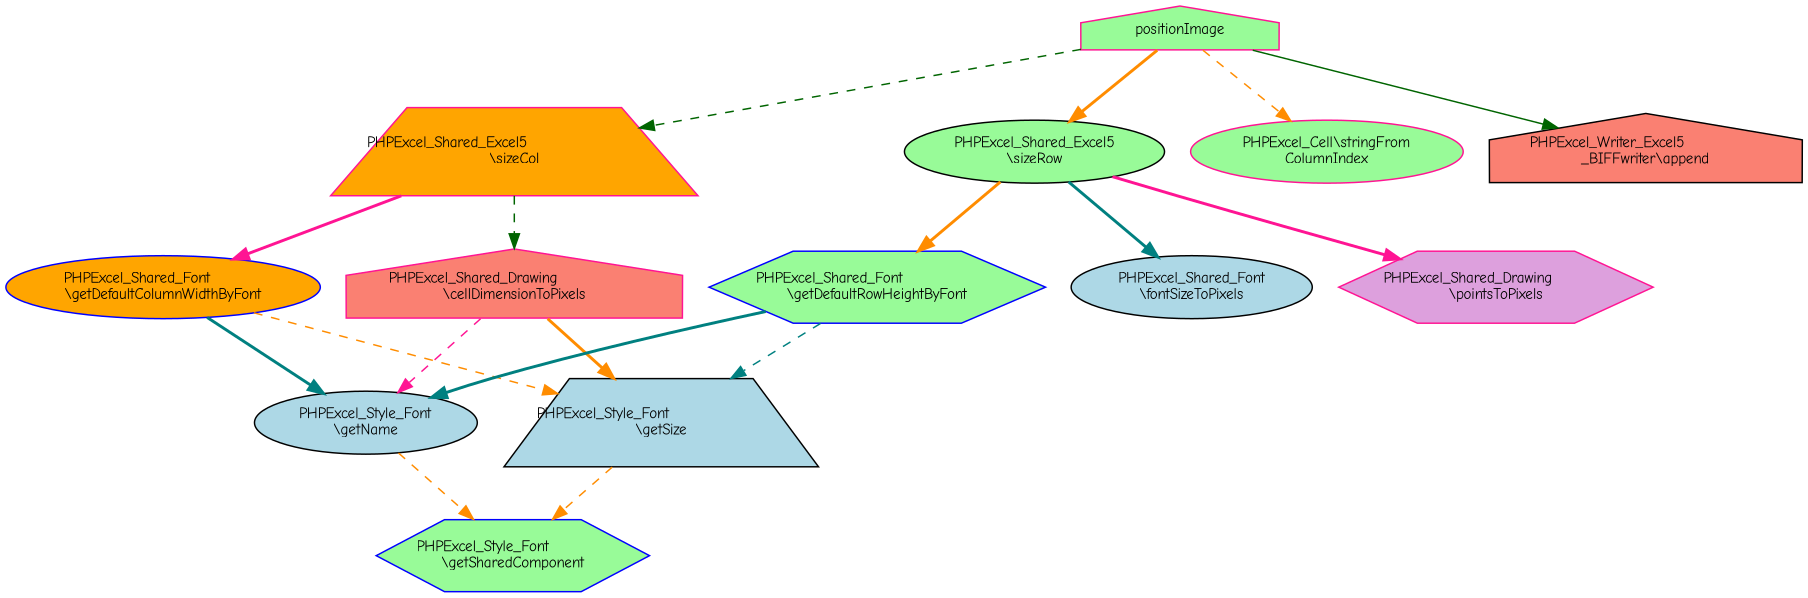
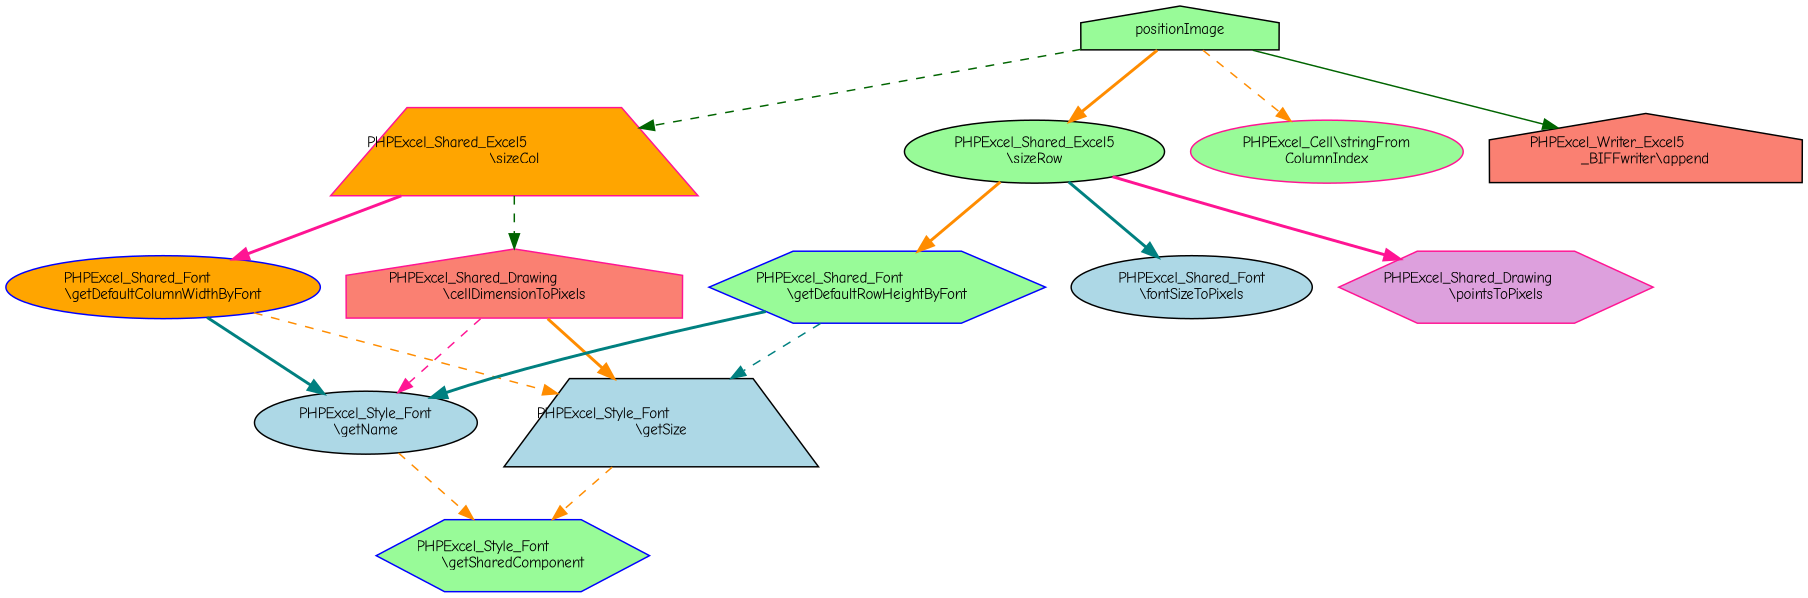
node "positionImage": color deeppink -> black
